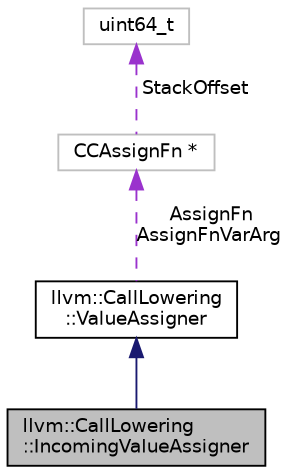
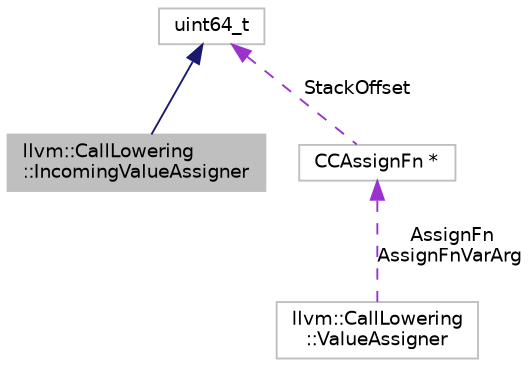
node "llvm::CallLowering ::ValueAssigner": color black -> grey75
edge "llvm::CallLowering ::IncomingValueAssigner" -> "llvm::CallLowering ::ValueAssigner": now "llvm::CallLowering ::IncomingValueAssigner" -> "uint64_t"
node "llvm::CallLowering ::IncomingValueAssigner": color black -> grey75
